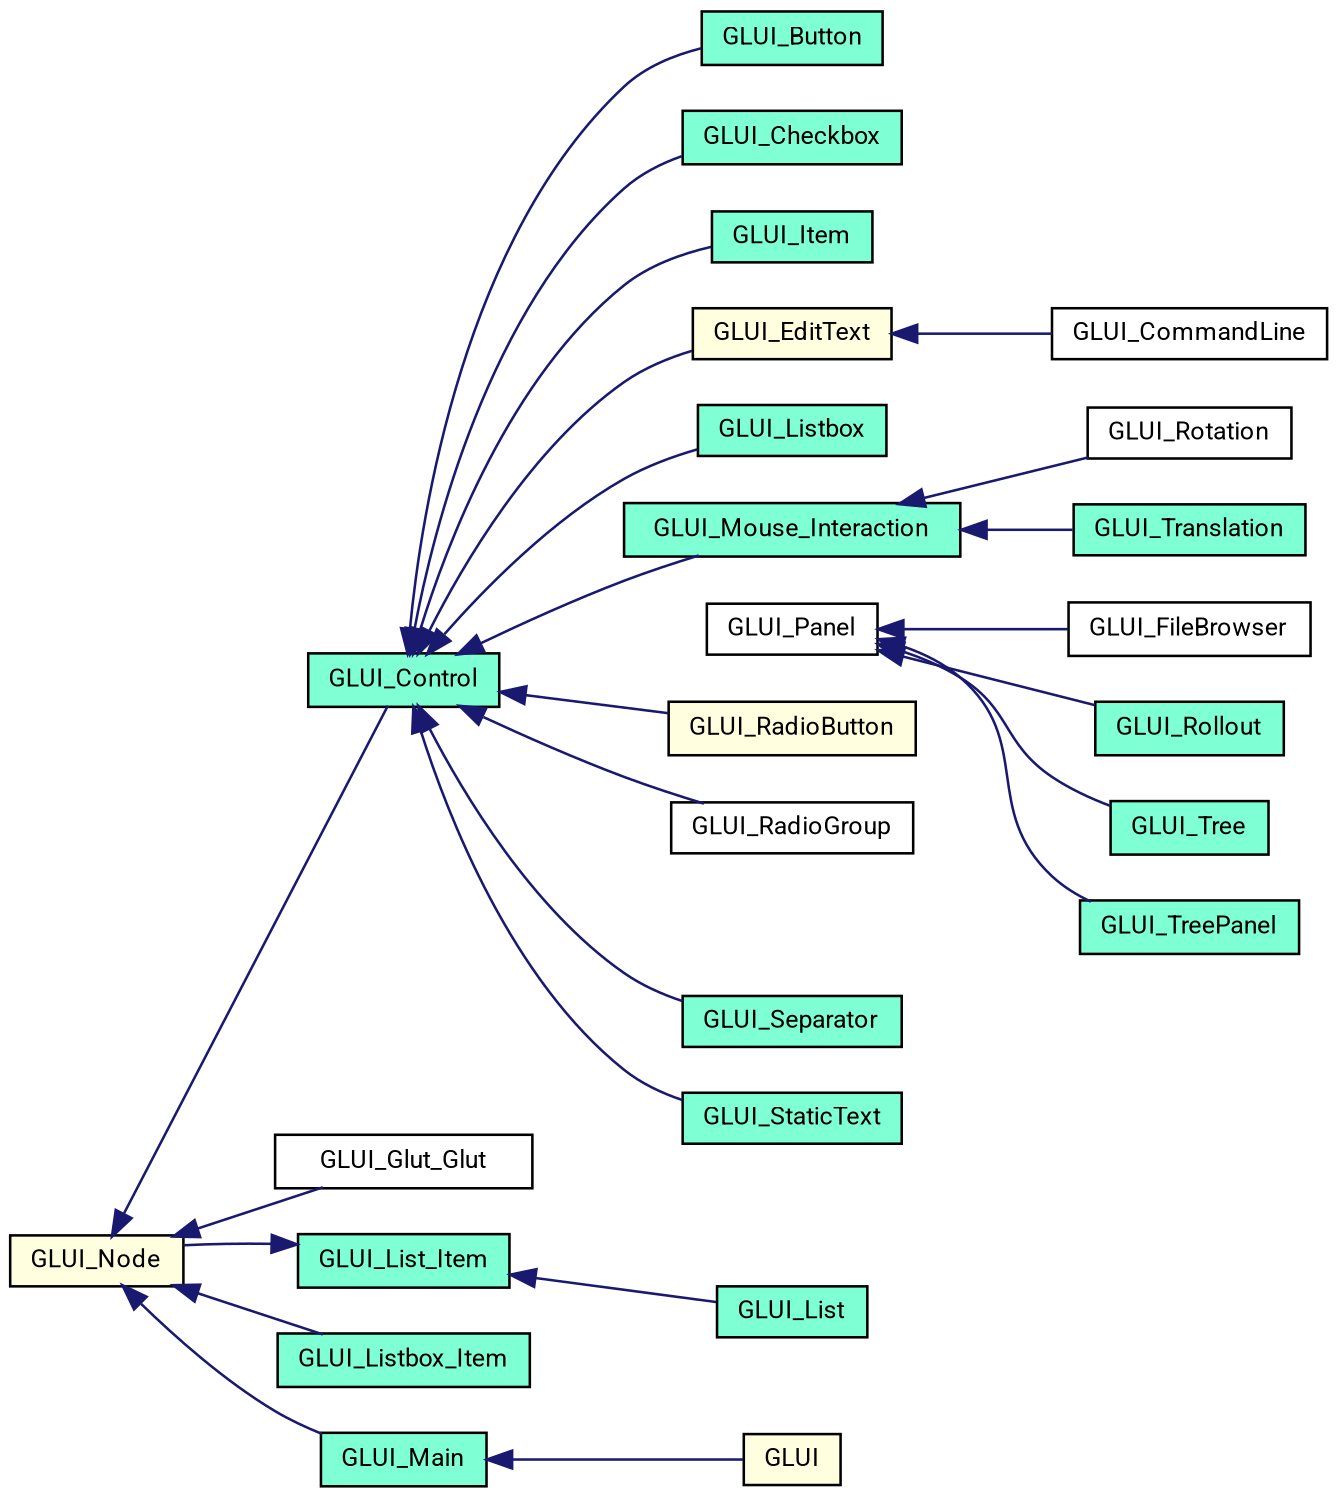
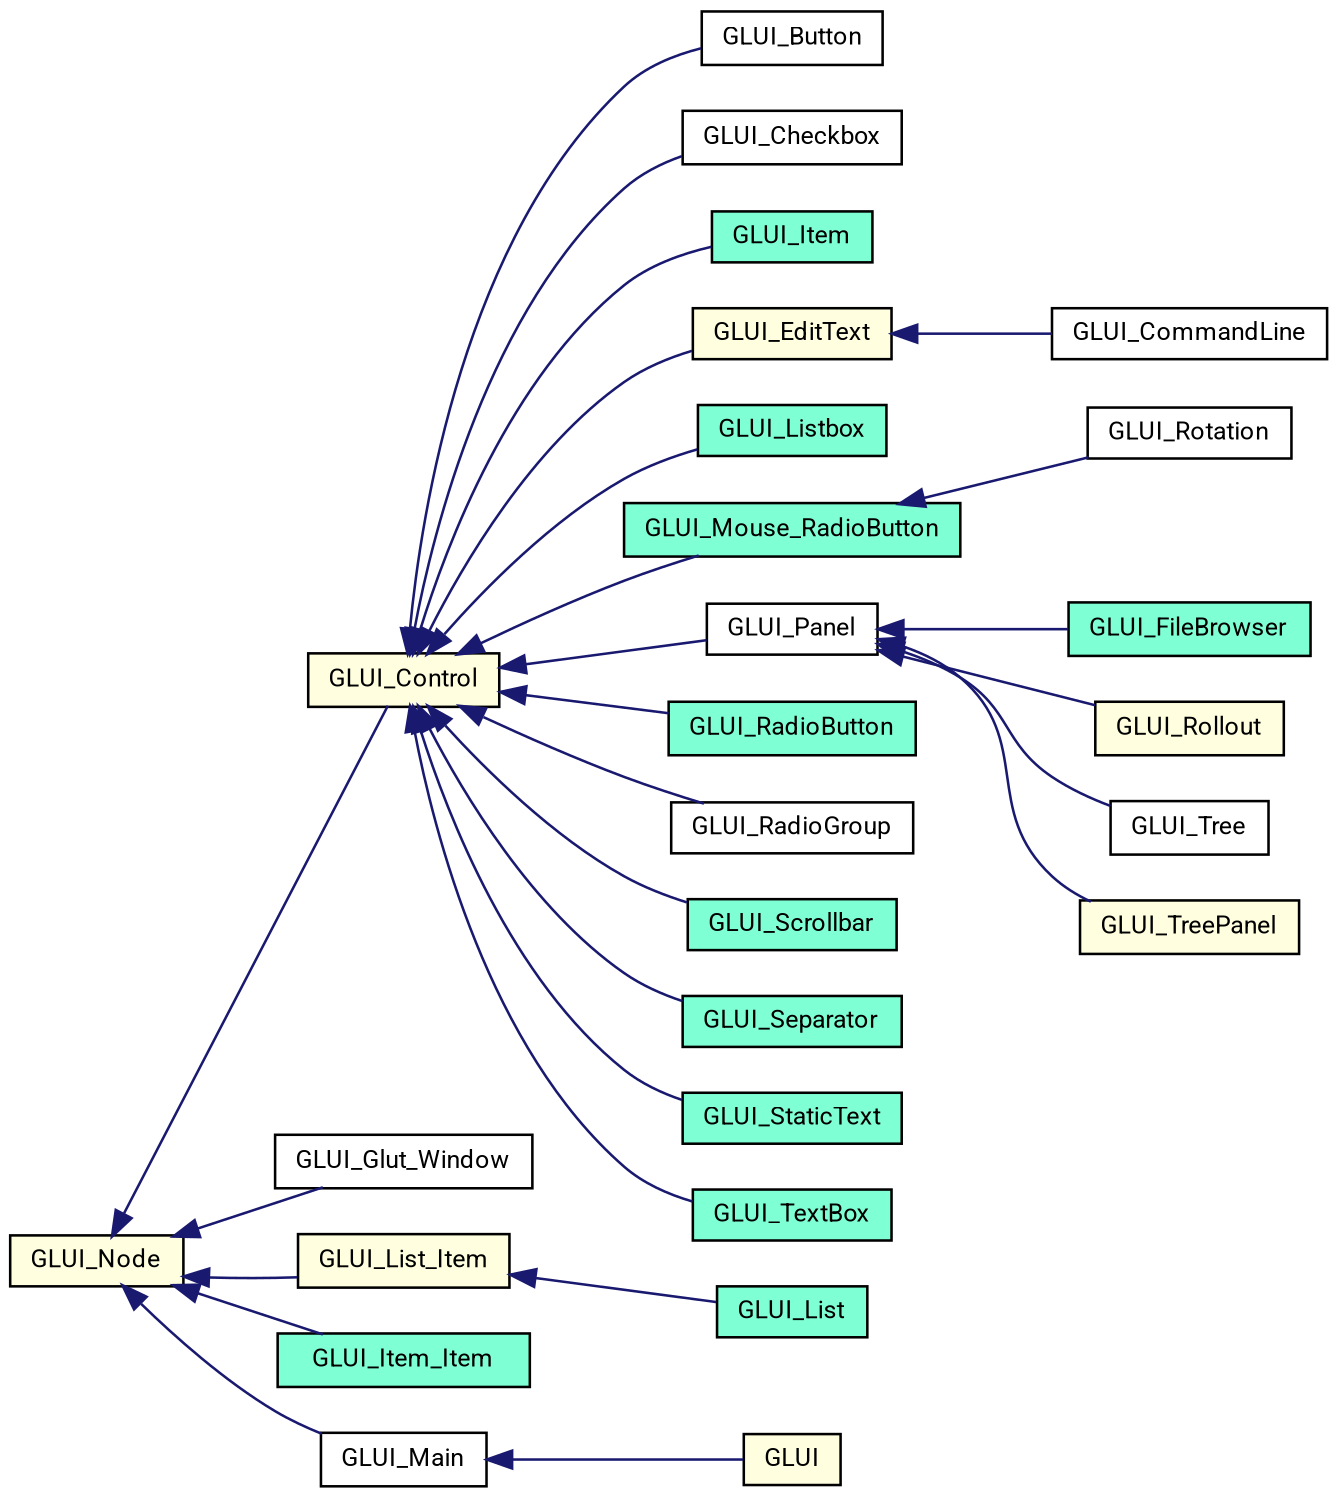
node "GLUI_Button": fillcolor aquamarine -> white
node "GLUI_Checkbox": fillcolor aquamarine -> white
node "GLUI_Mouse_Interaction": label "GLUI_Mouse_Interaction" -> "GLUI_Mouse_RadioButton"
node "GLUI_Translation": removed
node "GLUI_FileBrowser": fillcolor white -> aquamarine
edge "GLUI_Panel" -> "GLUI_Control": added
node "GLUI_Control": fillcolor aquamarine -> lightyellow
node "GLUI_RadioButton": fillcolor lightyellow -> aquamarine
node "GLUI_Rollout": fillcolor aquamarine -> lightyellow
node "GLUI_Tree": fillcolor aquamarine -> white
node "GLUI_Scrollbar": added
node "GLUI_TreePanel": fillcolor aquamarine -> lightyellow
node "GLUI_Glut_Glut": label "GLUI_Glut_Glut" -> "GLUI_Glut_Window"
node "GLUI_TextBox": added
edge "GLUI_Node" -> "GLUI_List_Item": reversed
node "GLUI_List_Item": fillcolor aquamarine -> lightyellow
node "GLUI_Listbox_Item": label "GLUI_Listbox_Item" -> "GLUI_Item_Item"
node "GLUI_Main": fillcolor aquamarine -> white
